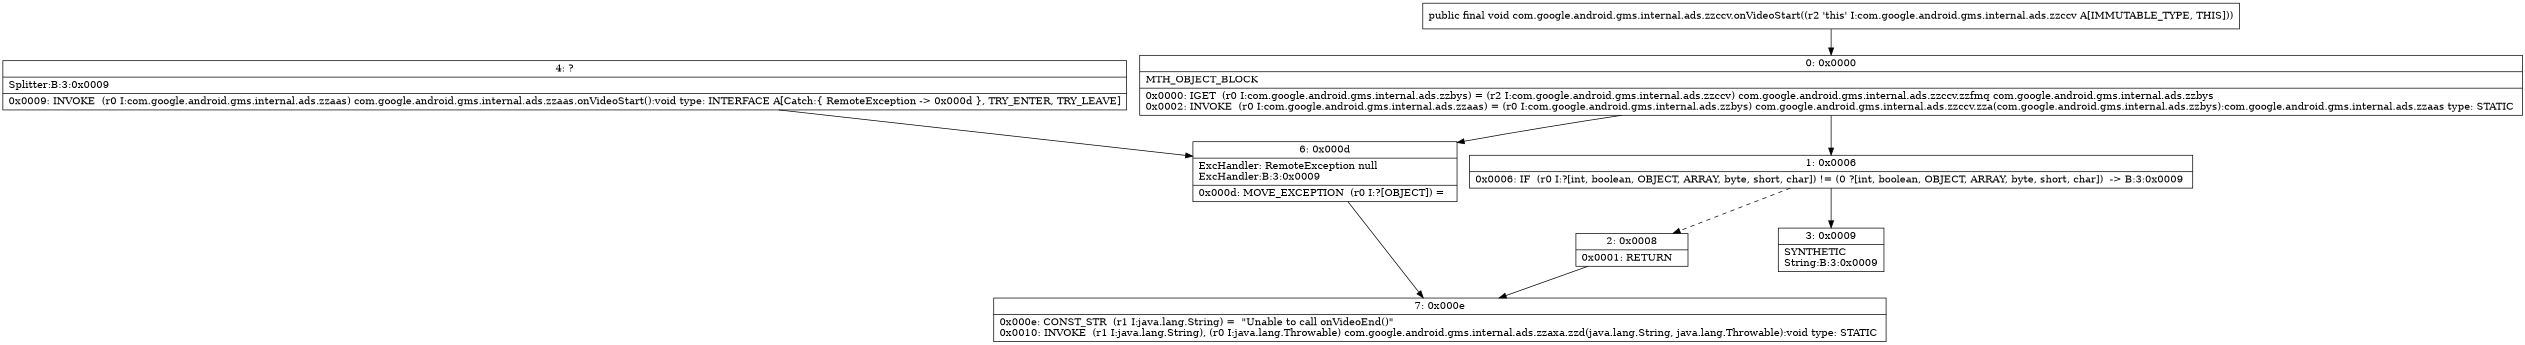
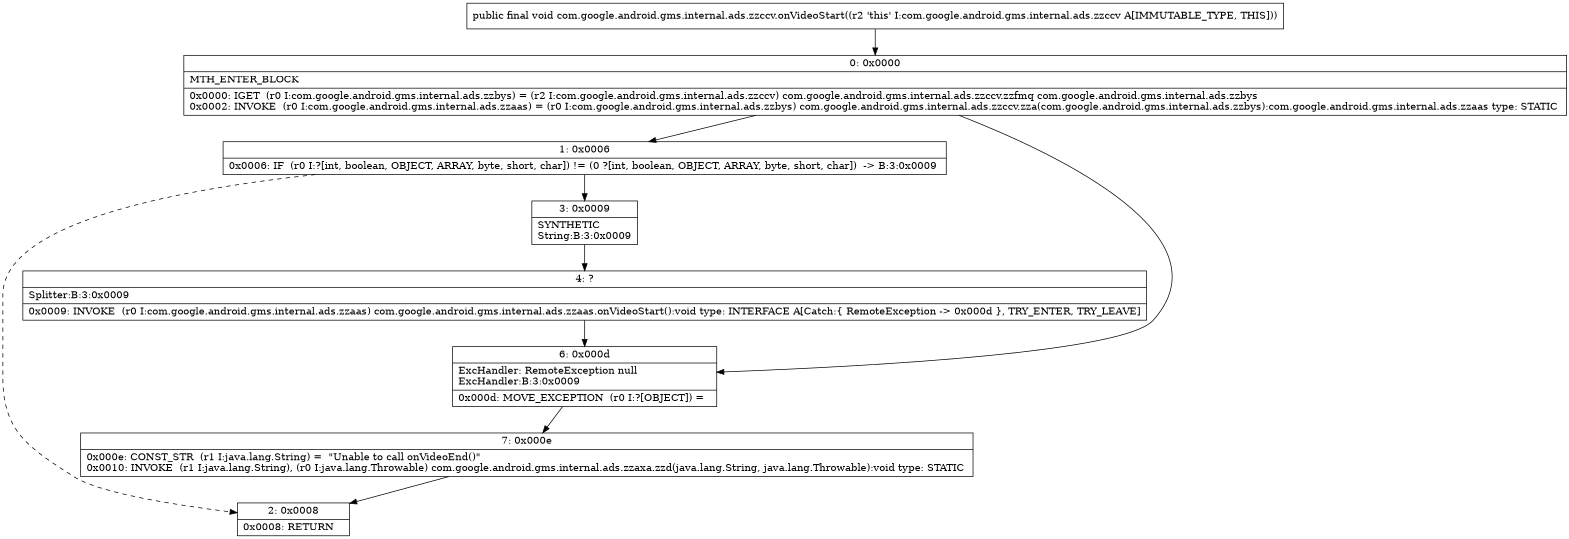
node "0: 0x0000": text "MTH_OBJECT_BLOCK" -> "MTH_ENTER_BLOCK"
edge "3: 0x0009" -> "4: ?": added
node "2: 0x0008": text "0x0001: RETURN" -> "0x0008: RETURN"
edge "2: 0x0008" -> "7: 0x000e": reversed
